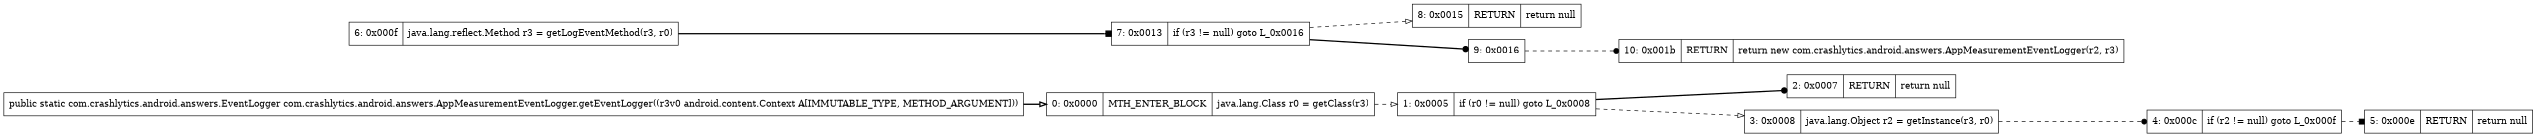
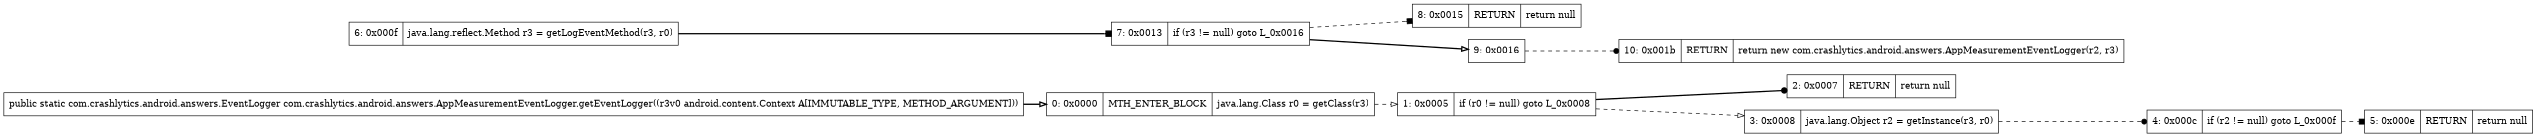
edge "7: 0x0013" -> "8: 0x0015": arrowhead onormal -> box
edge "7: 0x0013" -> "9: 0x0016": arrowhead dot -> onormal
